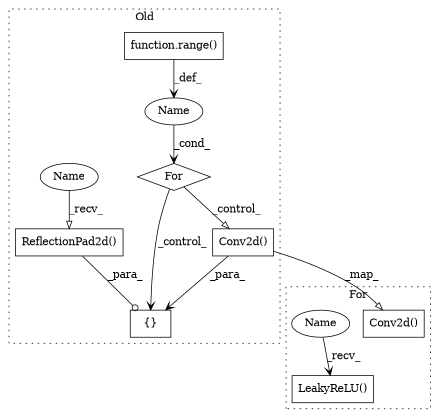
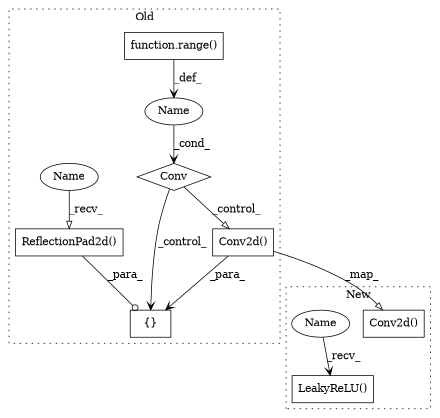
node "For": label "For" -> "Conv"
cluster "For": label "For" -> "New"
